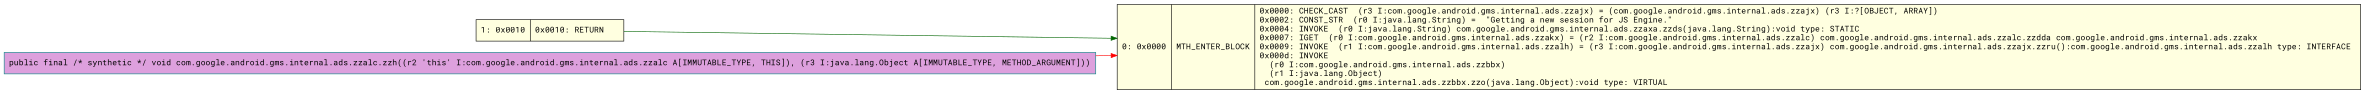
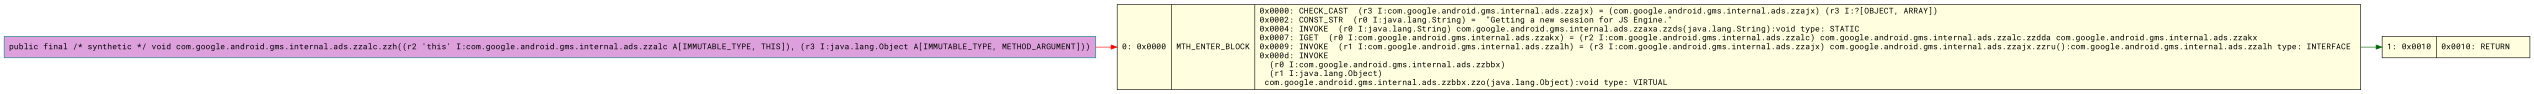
edge "1: 0x0010" -> "0: 0x0000": reversed
